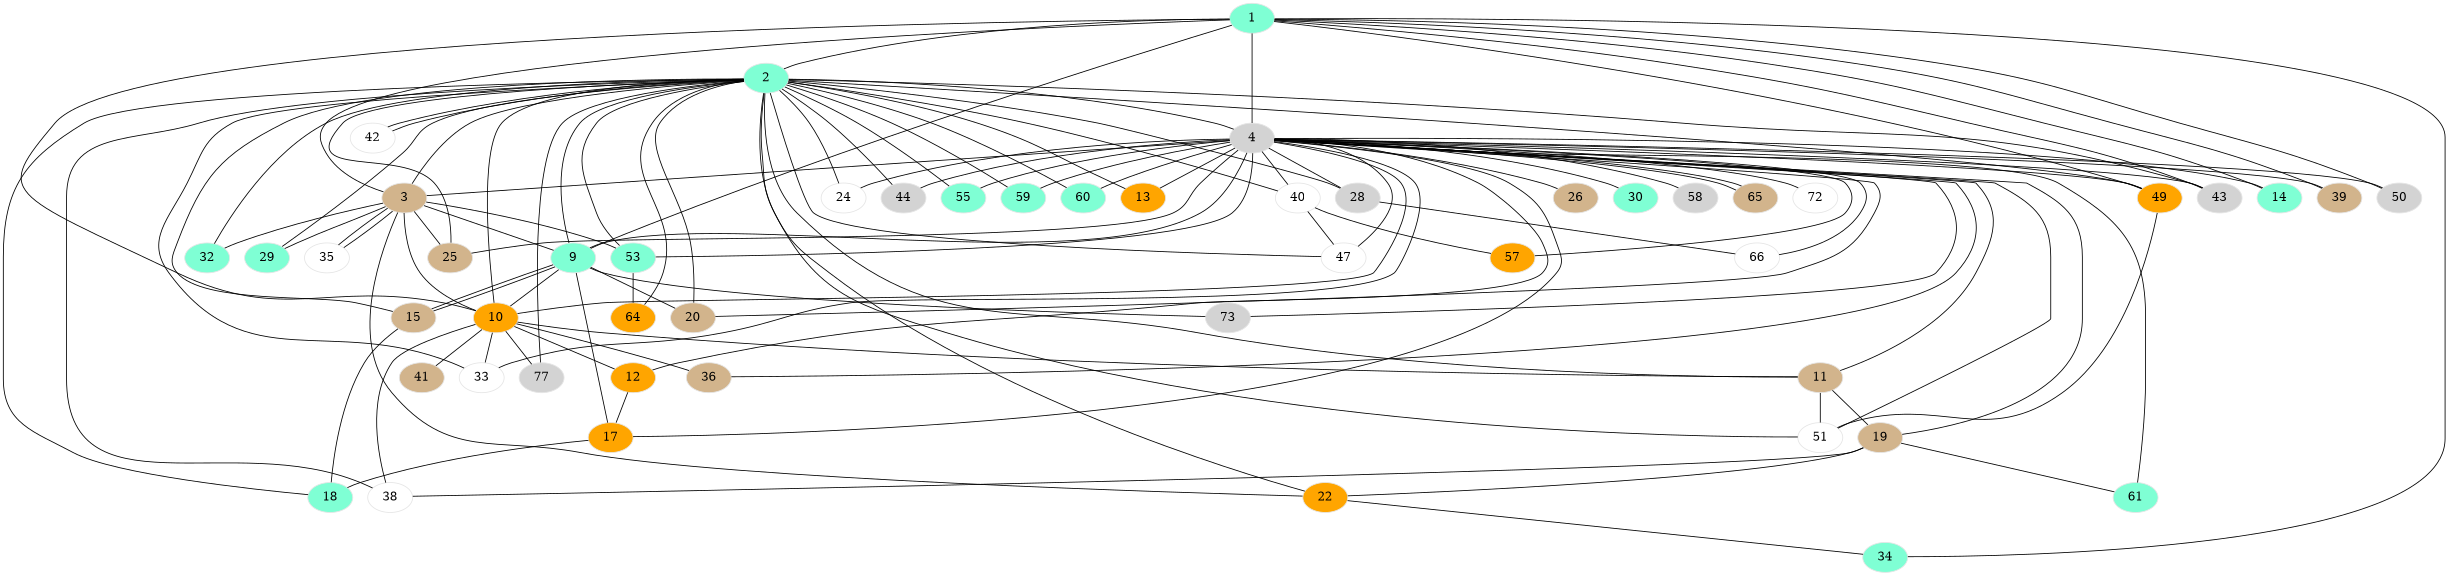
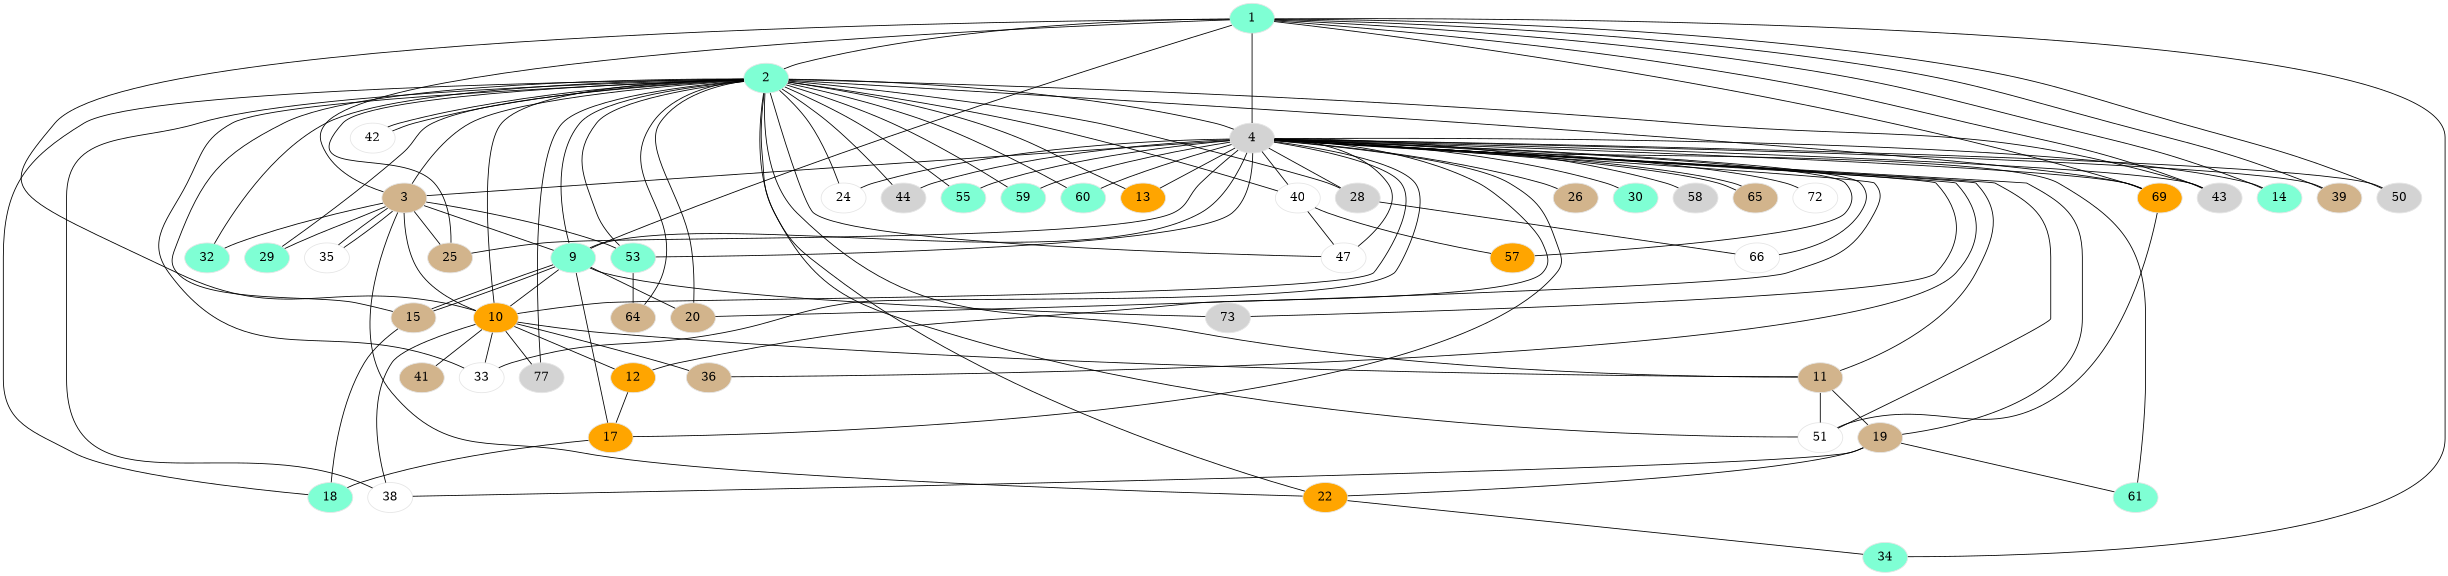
node "49": label "49" -> "69"
node "64": fillcolor orange -> tan
